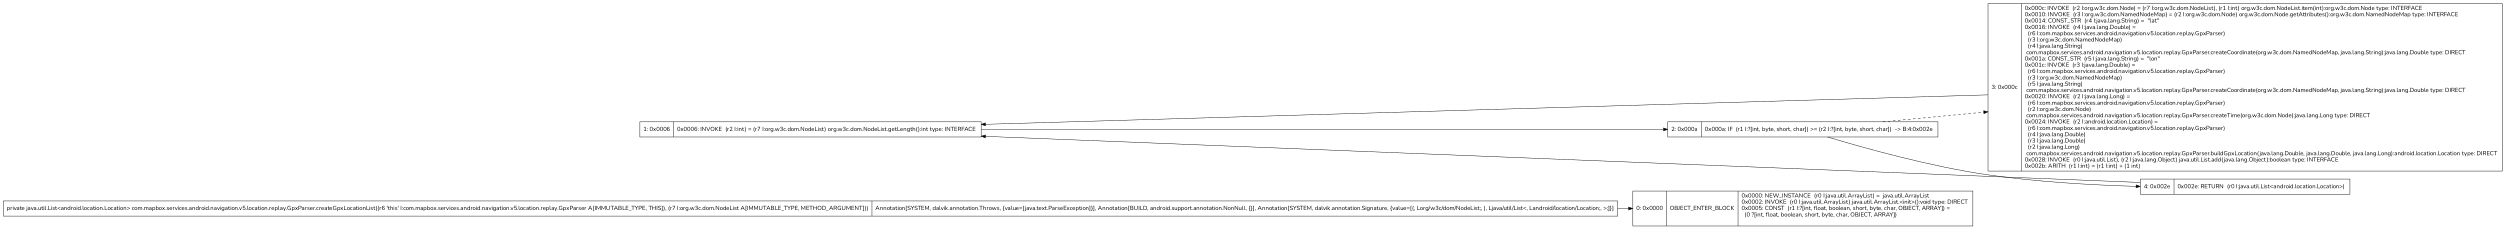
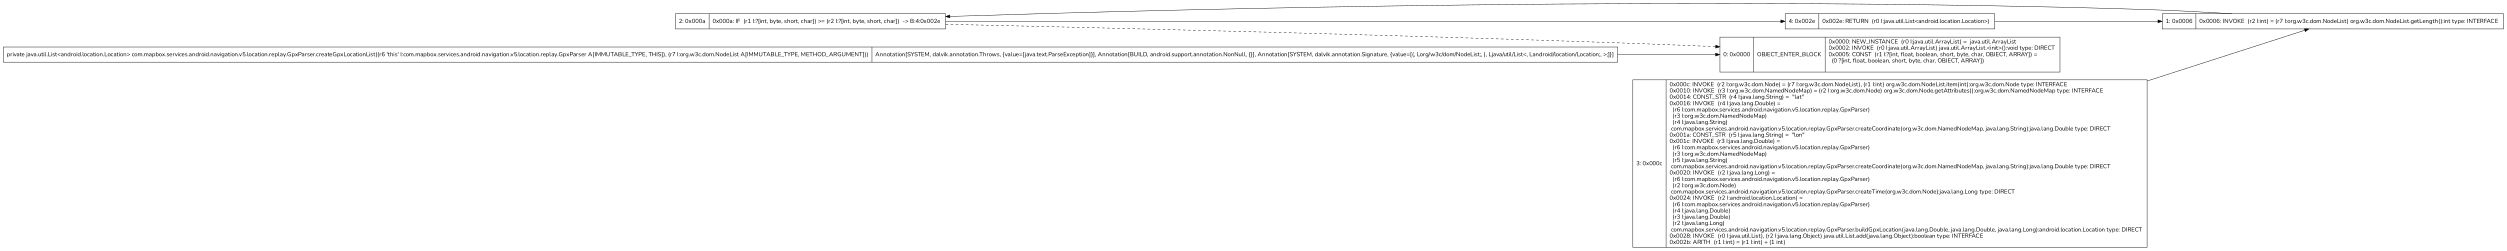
edge "2: 0x000a" -> "3: 0x000c": now "2: 0x000a" -> "0: 0x0000"
